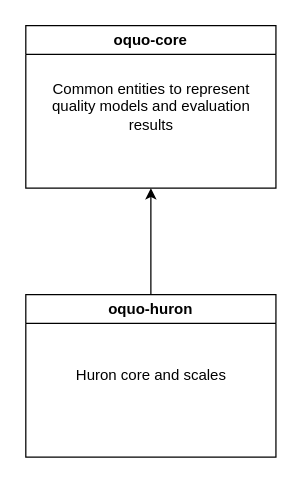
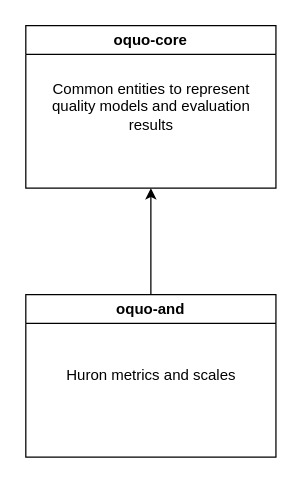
node "oquo-huron": label "oquo-huron" -> "oquo-and"
node "Huron core and scales": label "Huron core and scales" -> "Huron metrics and scales"
